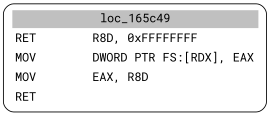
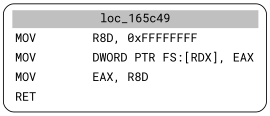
node "loc_165c49": text "RET        R8D, 0xFFFFFFFF" -> "MOV        R8D, 0xFFFFFFFF"
